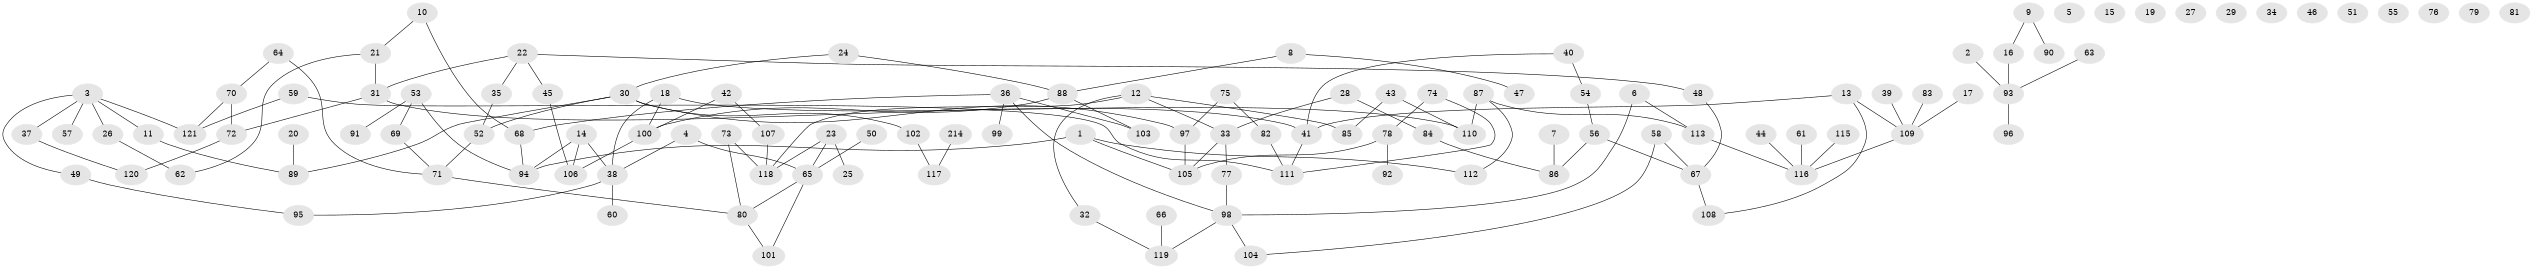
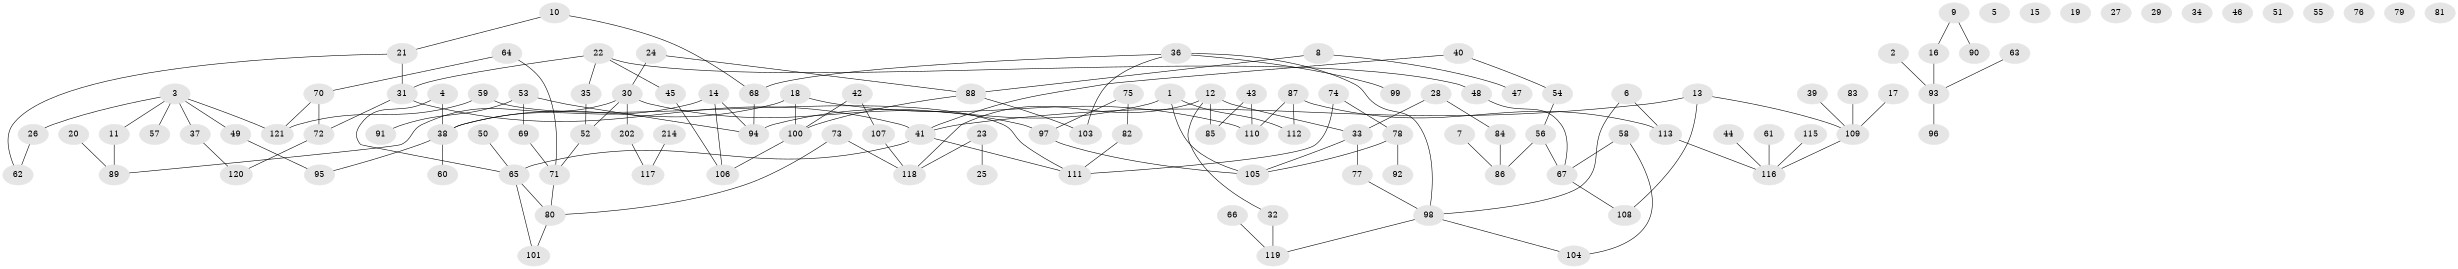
node "102": label "102" -> "202"
edge "23" -- "65": now "41" -- "65"
